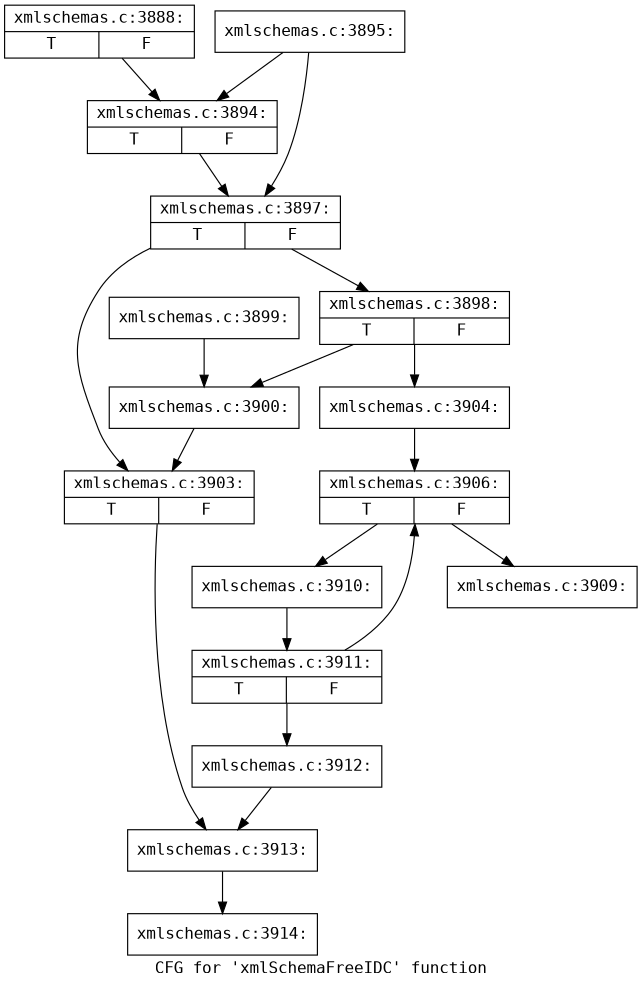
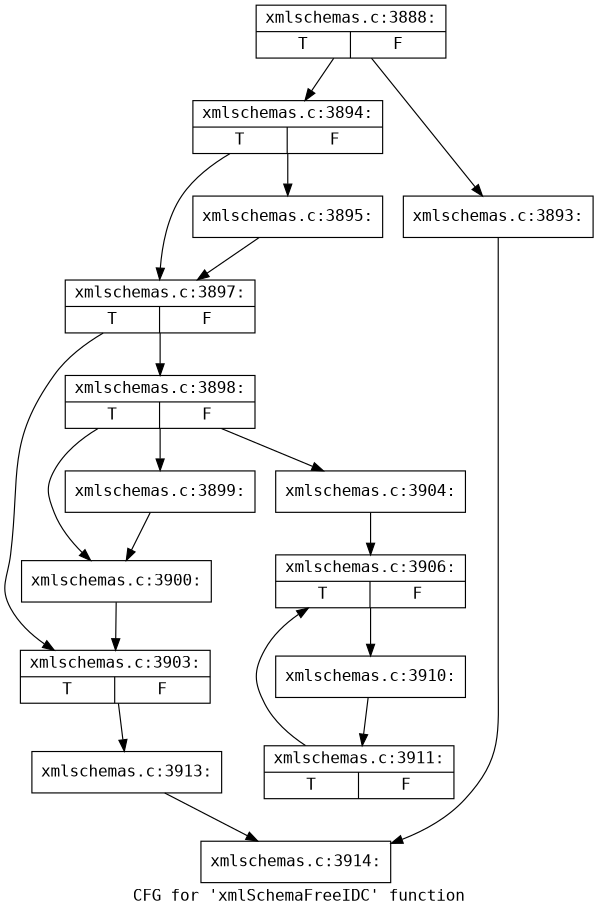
edge "xmlschemas.c:3895:" -> "xmlschemas.c:3894:": reversed
node "xmlschemas.c:3893:": added
edge "xmlschemas.c:3898:" -> "xmlschemas.c:3899:": added
node "xmlschemas.c:3909:": removed
node "xmlschemas.c:3912:": removed
